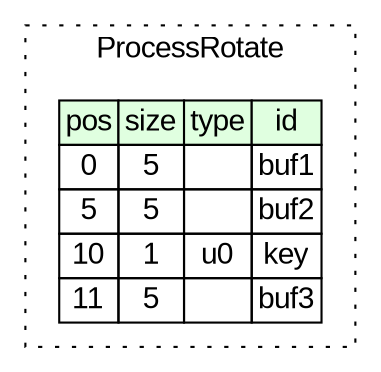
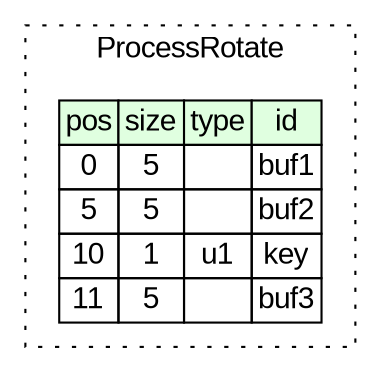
node "pos": text "u0" -> "u1"
